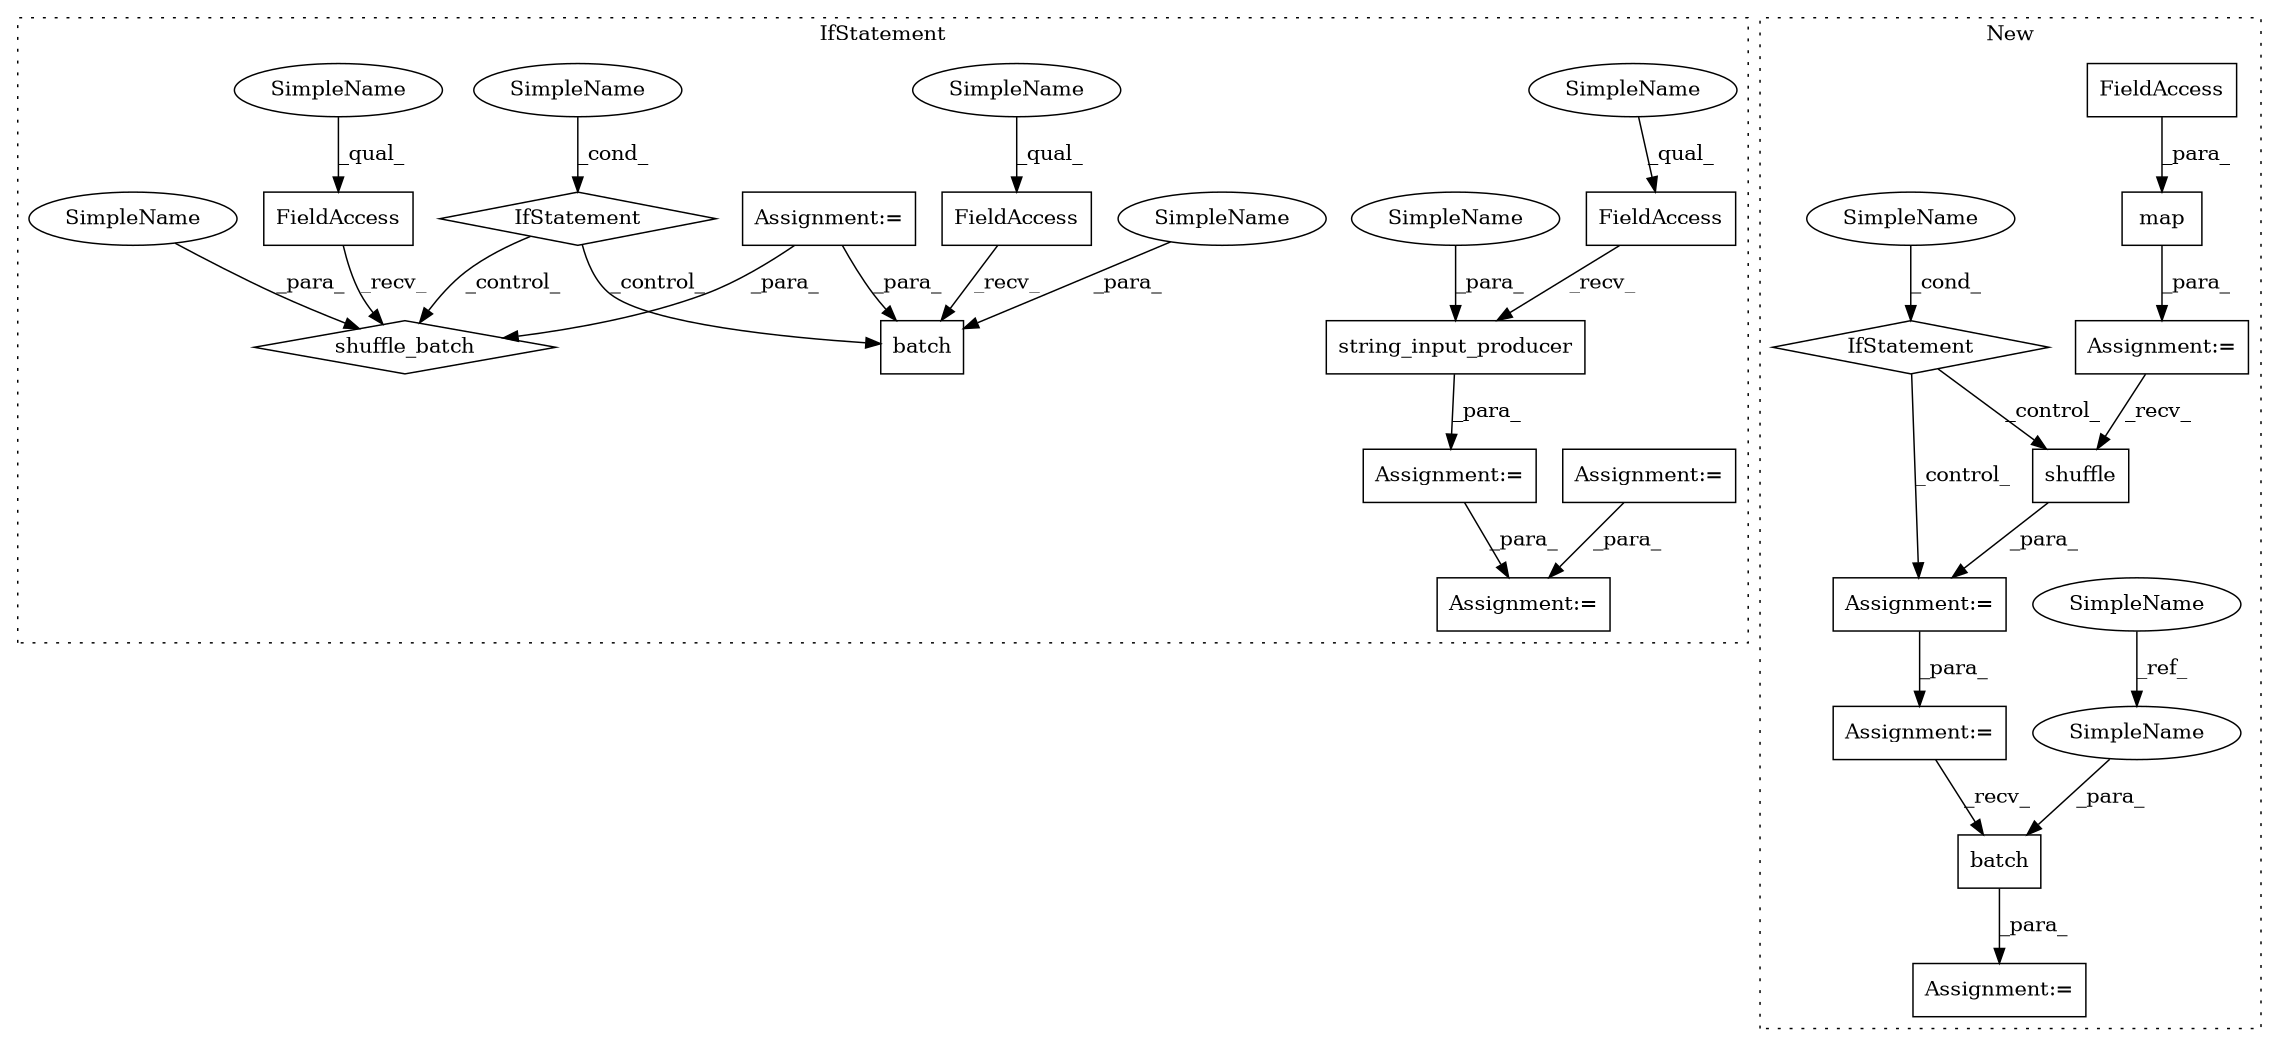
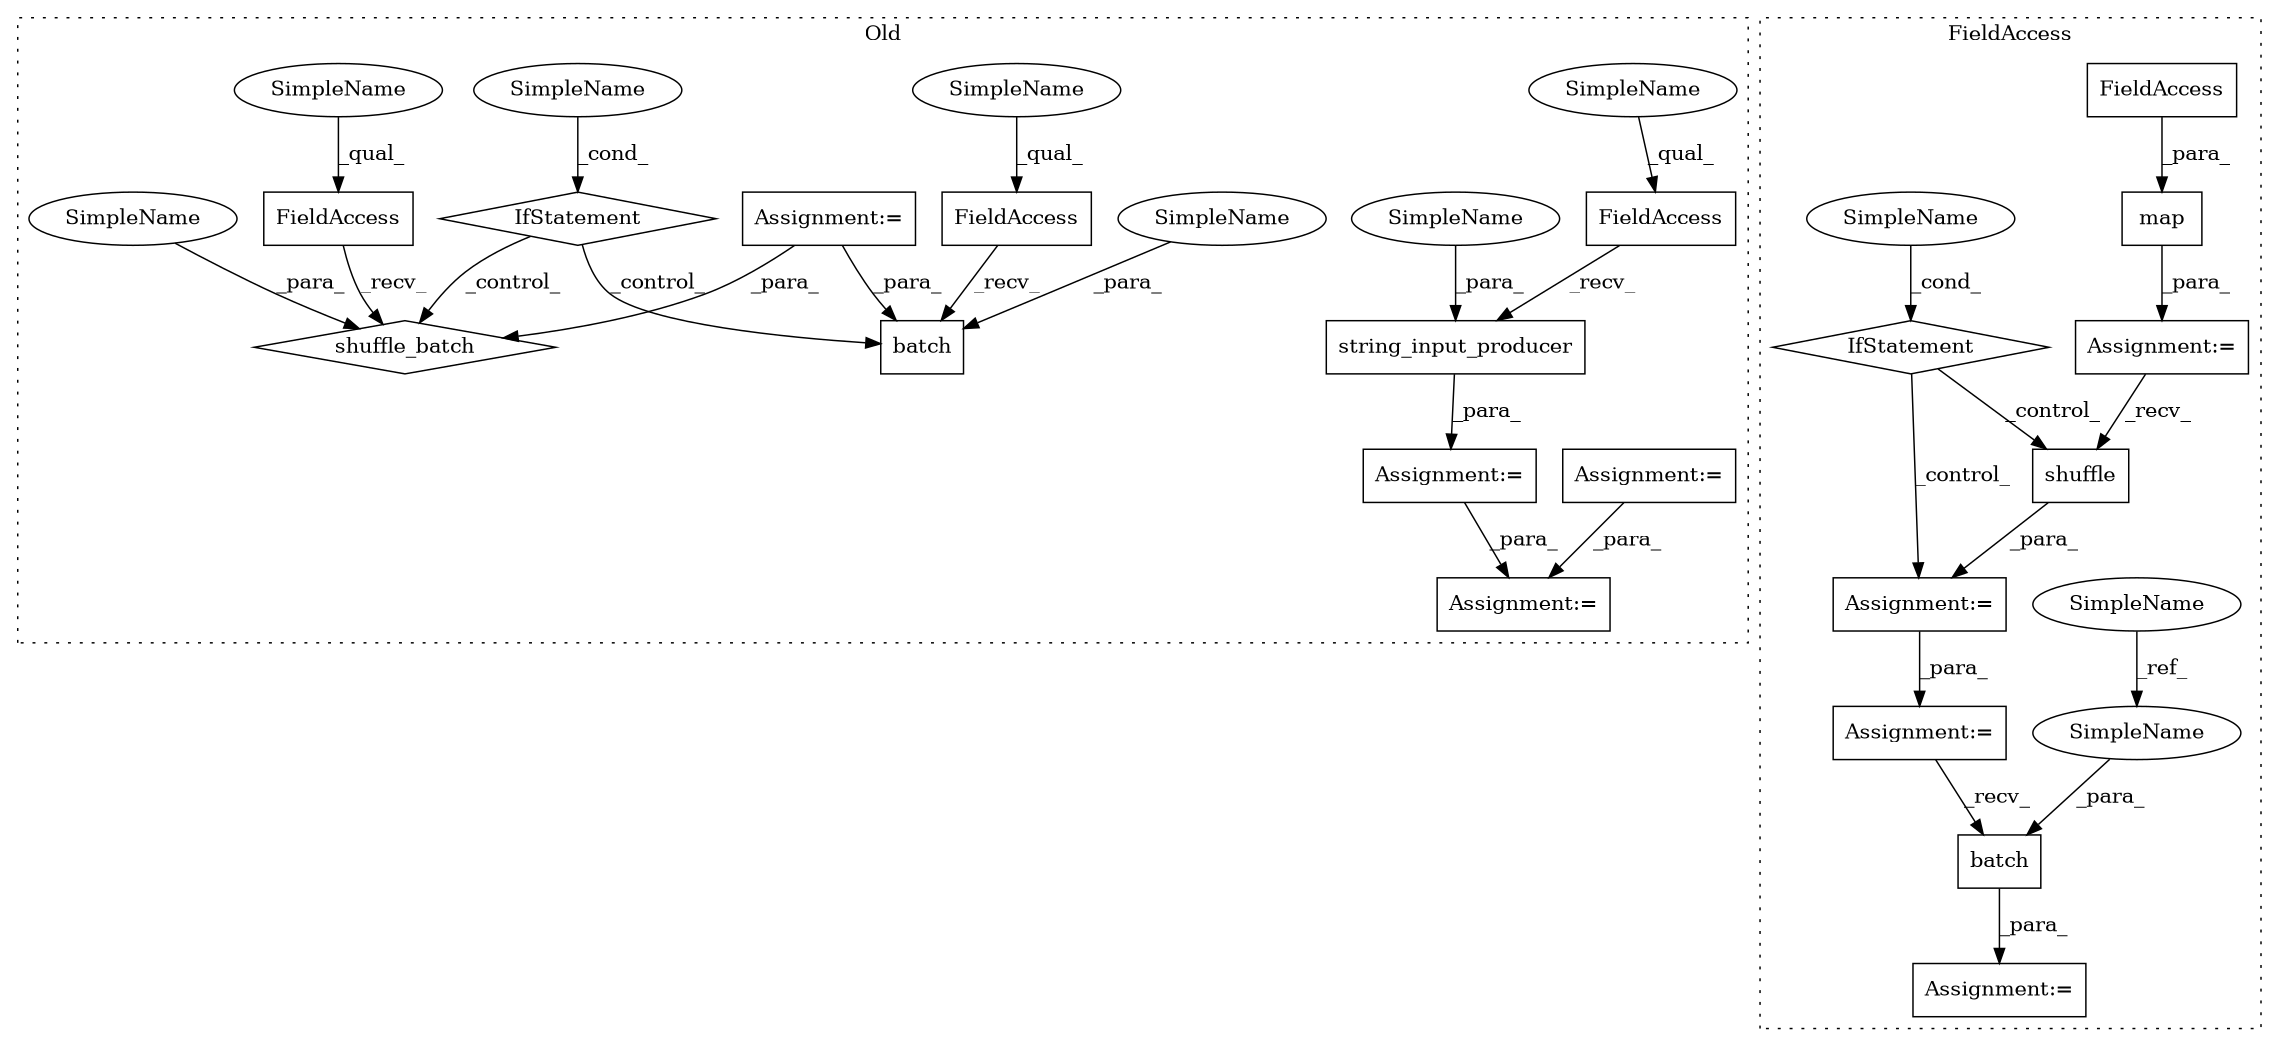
cluster "IfStatement": label "IfStatement" -> "Old"
cluster "New": label "New" -> "FieldAccess"
